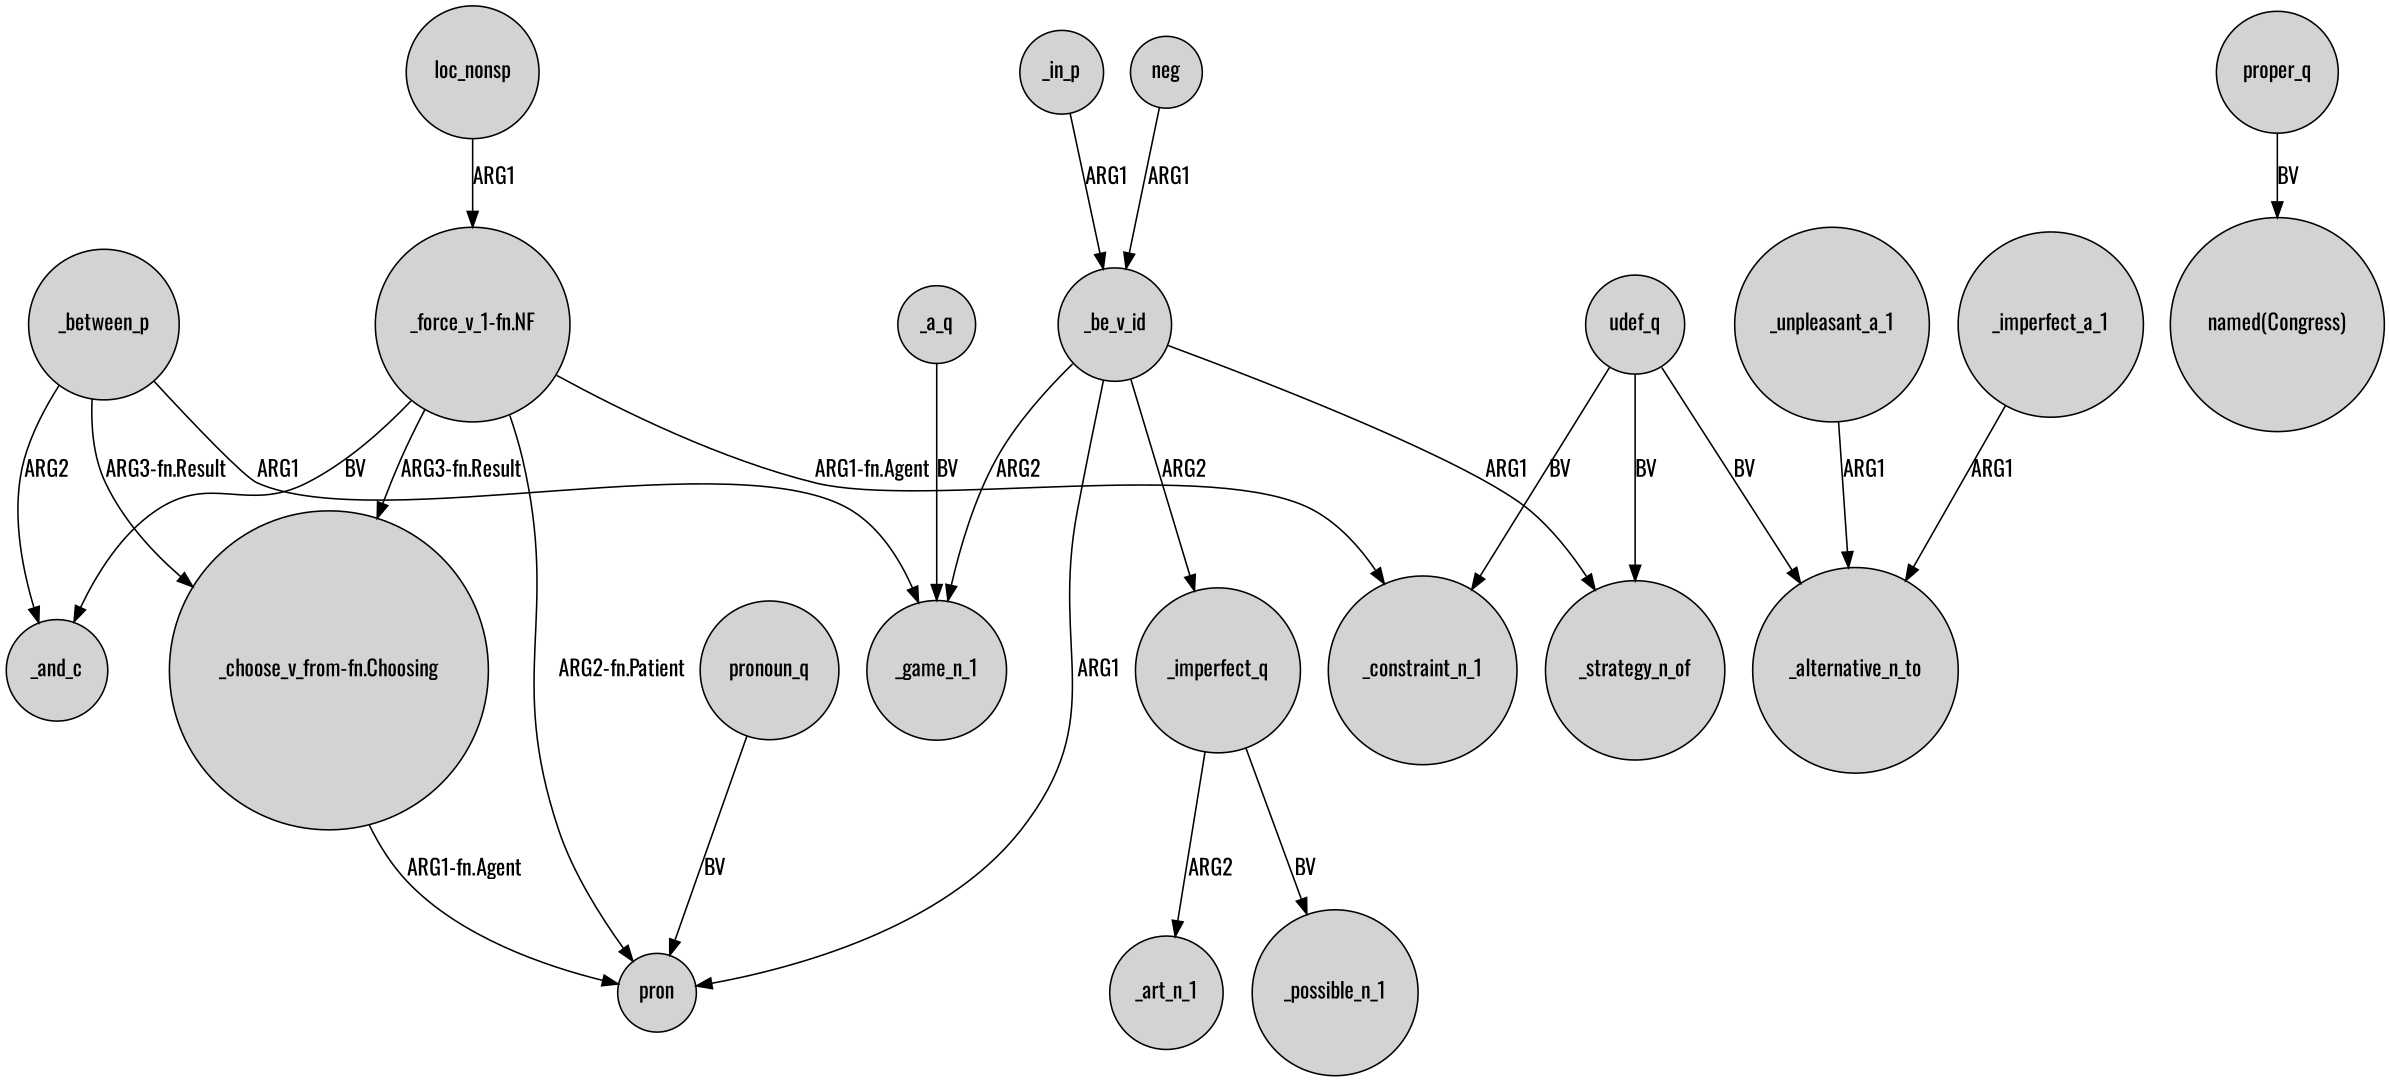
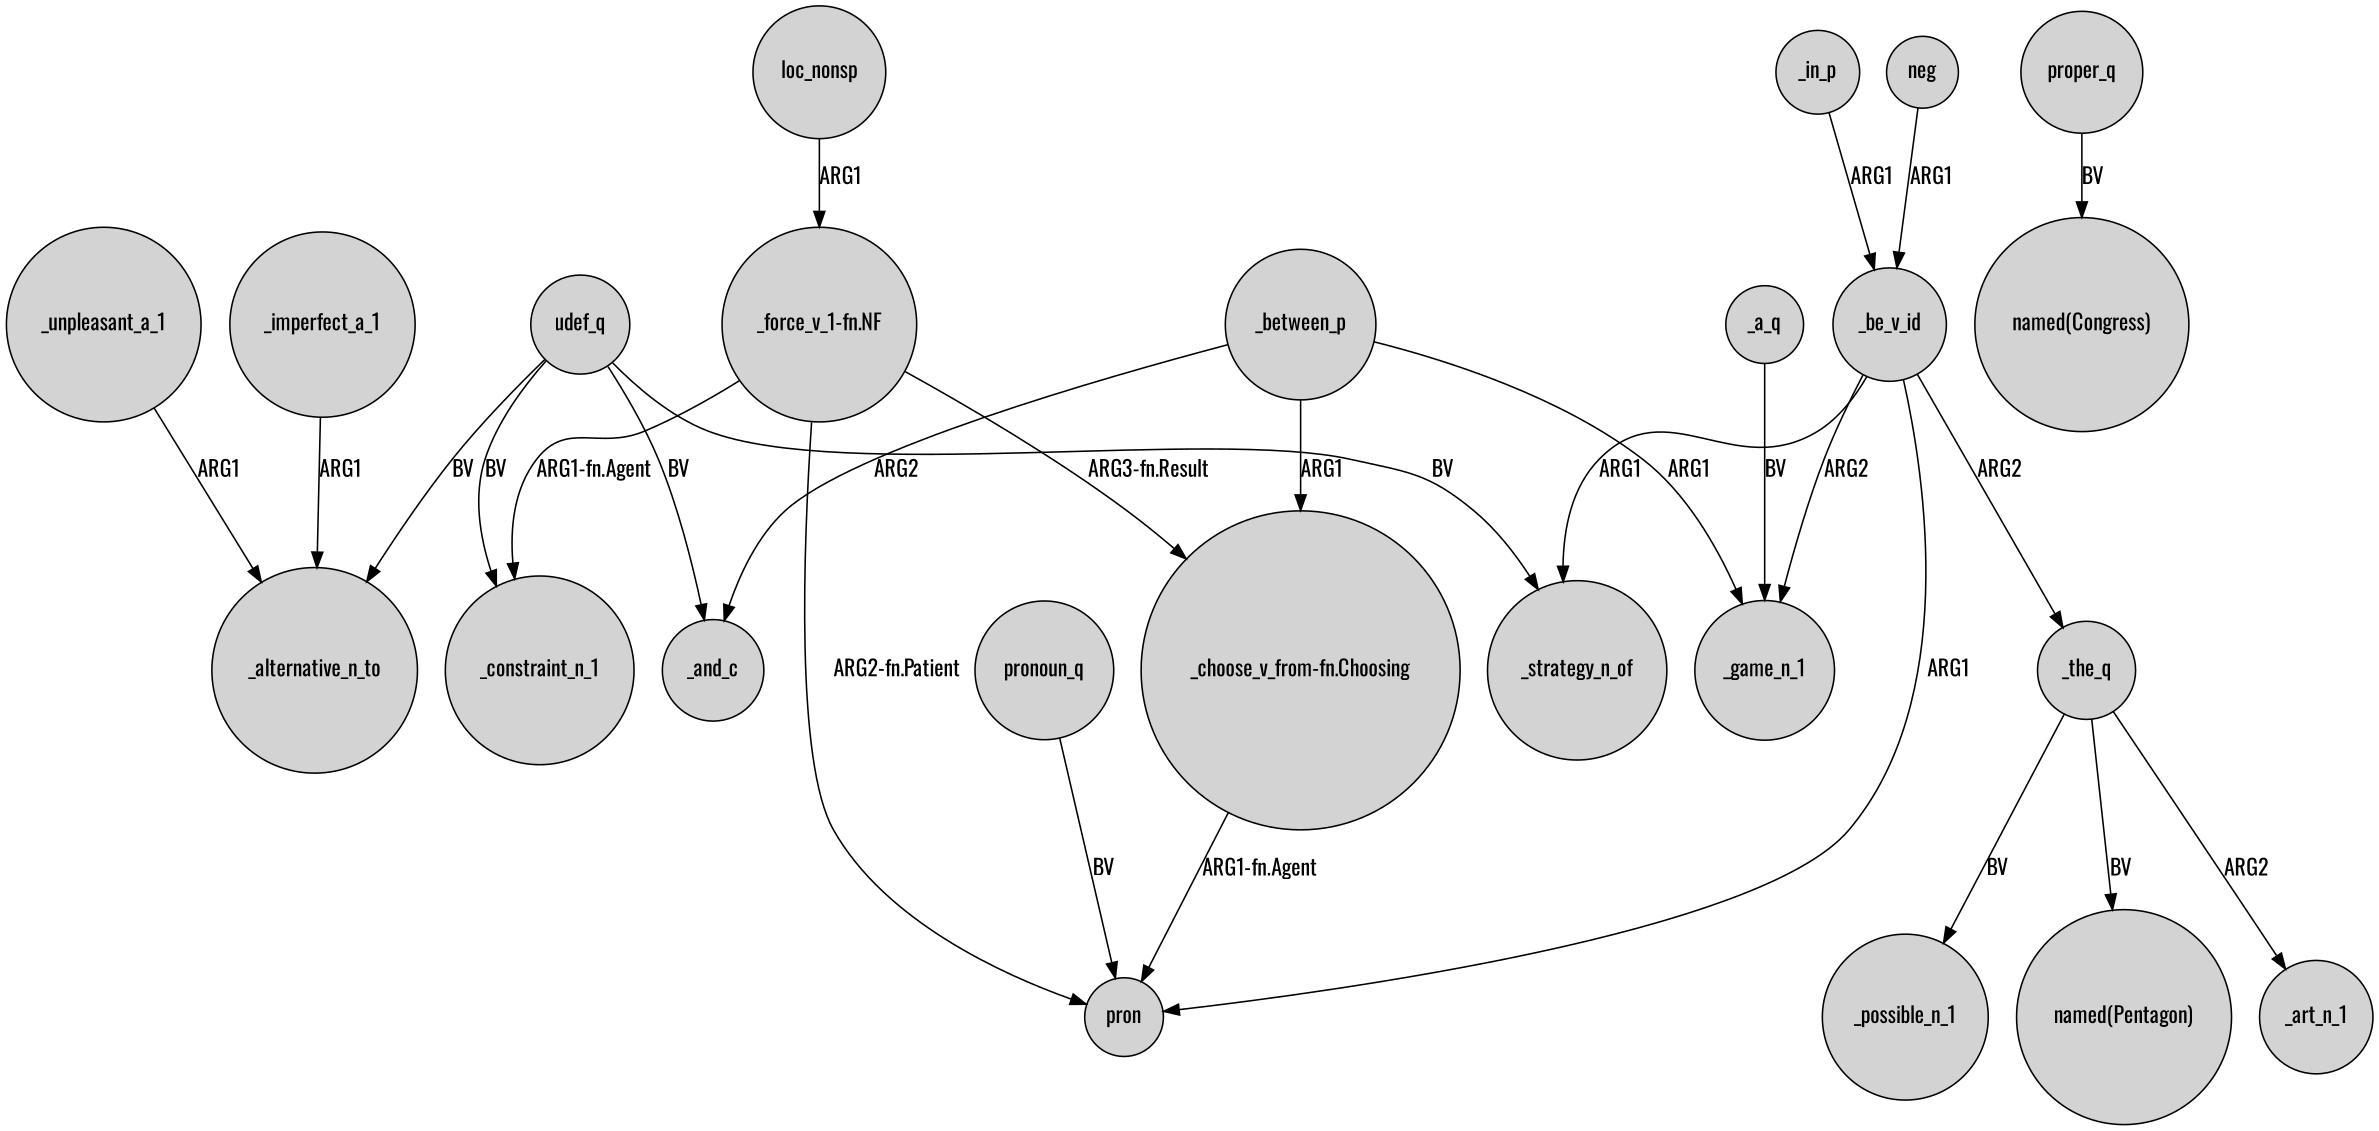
edge "_between_p" -> "_choose_v_from-fn.Choosing": label "ARG3-fn.Result" -> "ARG1"
edge "_force_v_1-fn.NF" -> "_and_c": now "udef_q" -> "_and_c"
node "_imperfect_q": label "_imperfect_q" -> "_the_q"
node "named(Pentagon)": added
